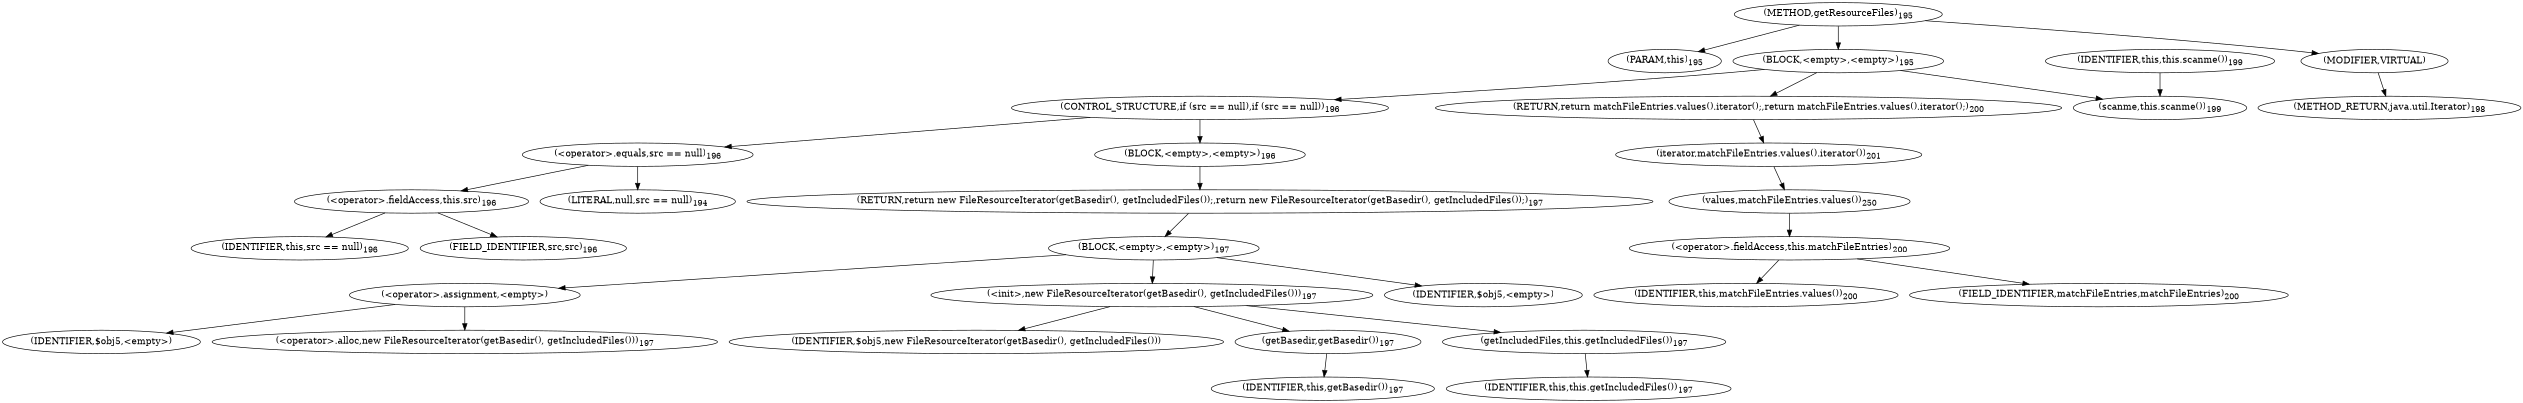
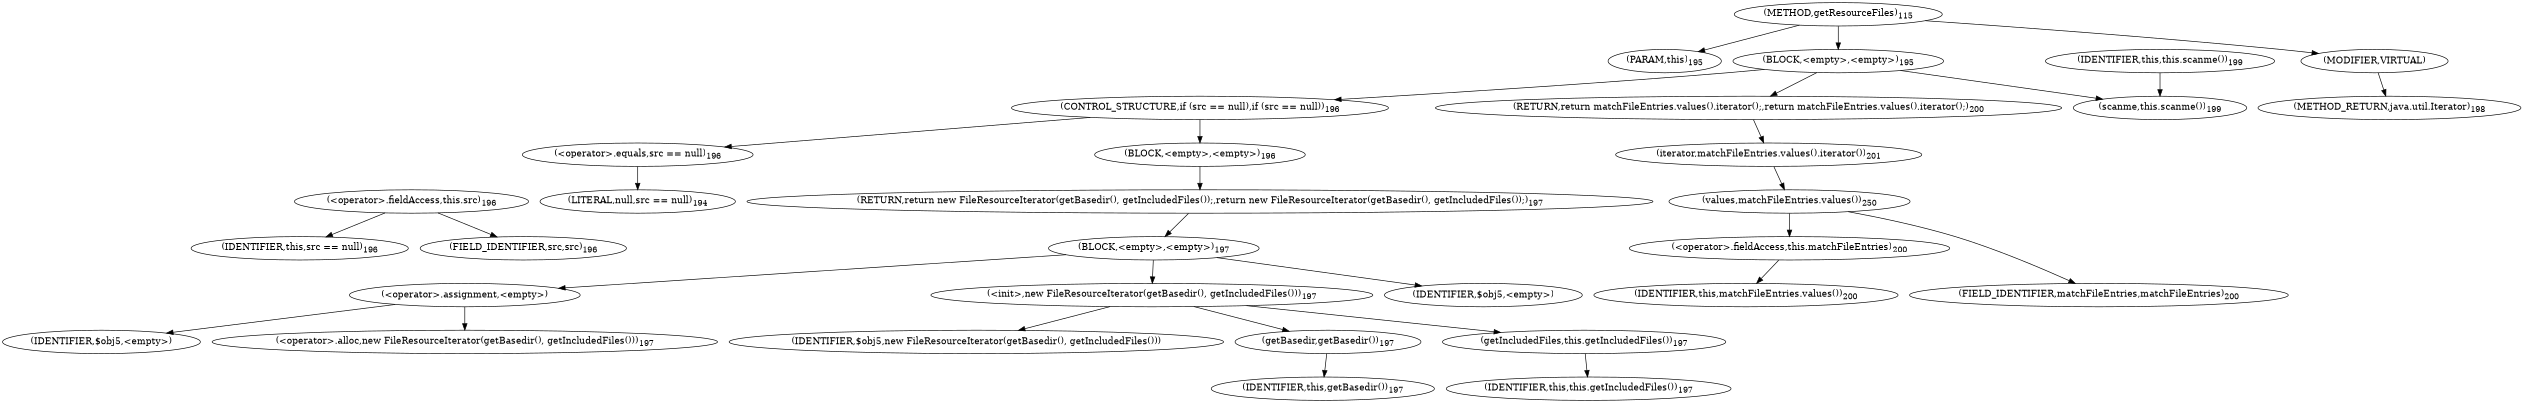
node "(METHOD,getResourceFiles)": text "195" -> "115"
edge "(<operator>.equals,src == null)" -> "(<operator>.fieldAccess,this.src)": removed
edge "(<operator>.fieldAccess,this.matchFileEntries)" -> "(FIELD_IDENTIFIER,matchFileEntries,matchFileEntries)": now "(values,matchFileEntries.values())" -> "(FIELD_IDENTIFIER,matchFileEntries,matchFileEntries)"
